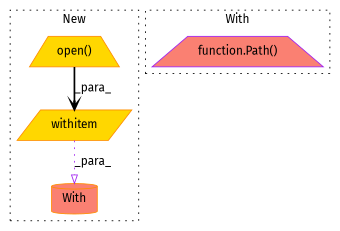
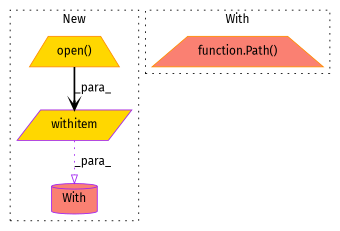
node "function.Path()": color purple -> darkorange
node "withitem": color darkorange -> purple
node "With": color darkorange -> purple
